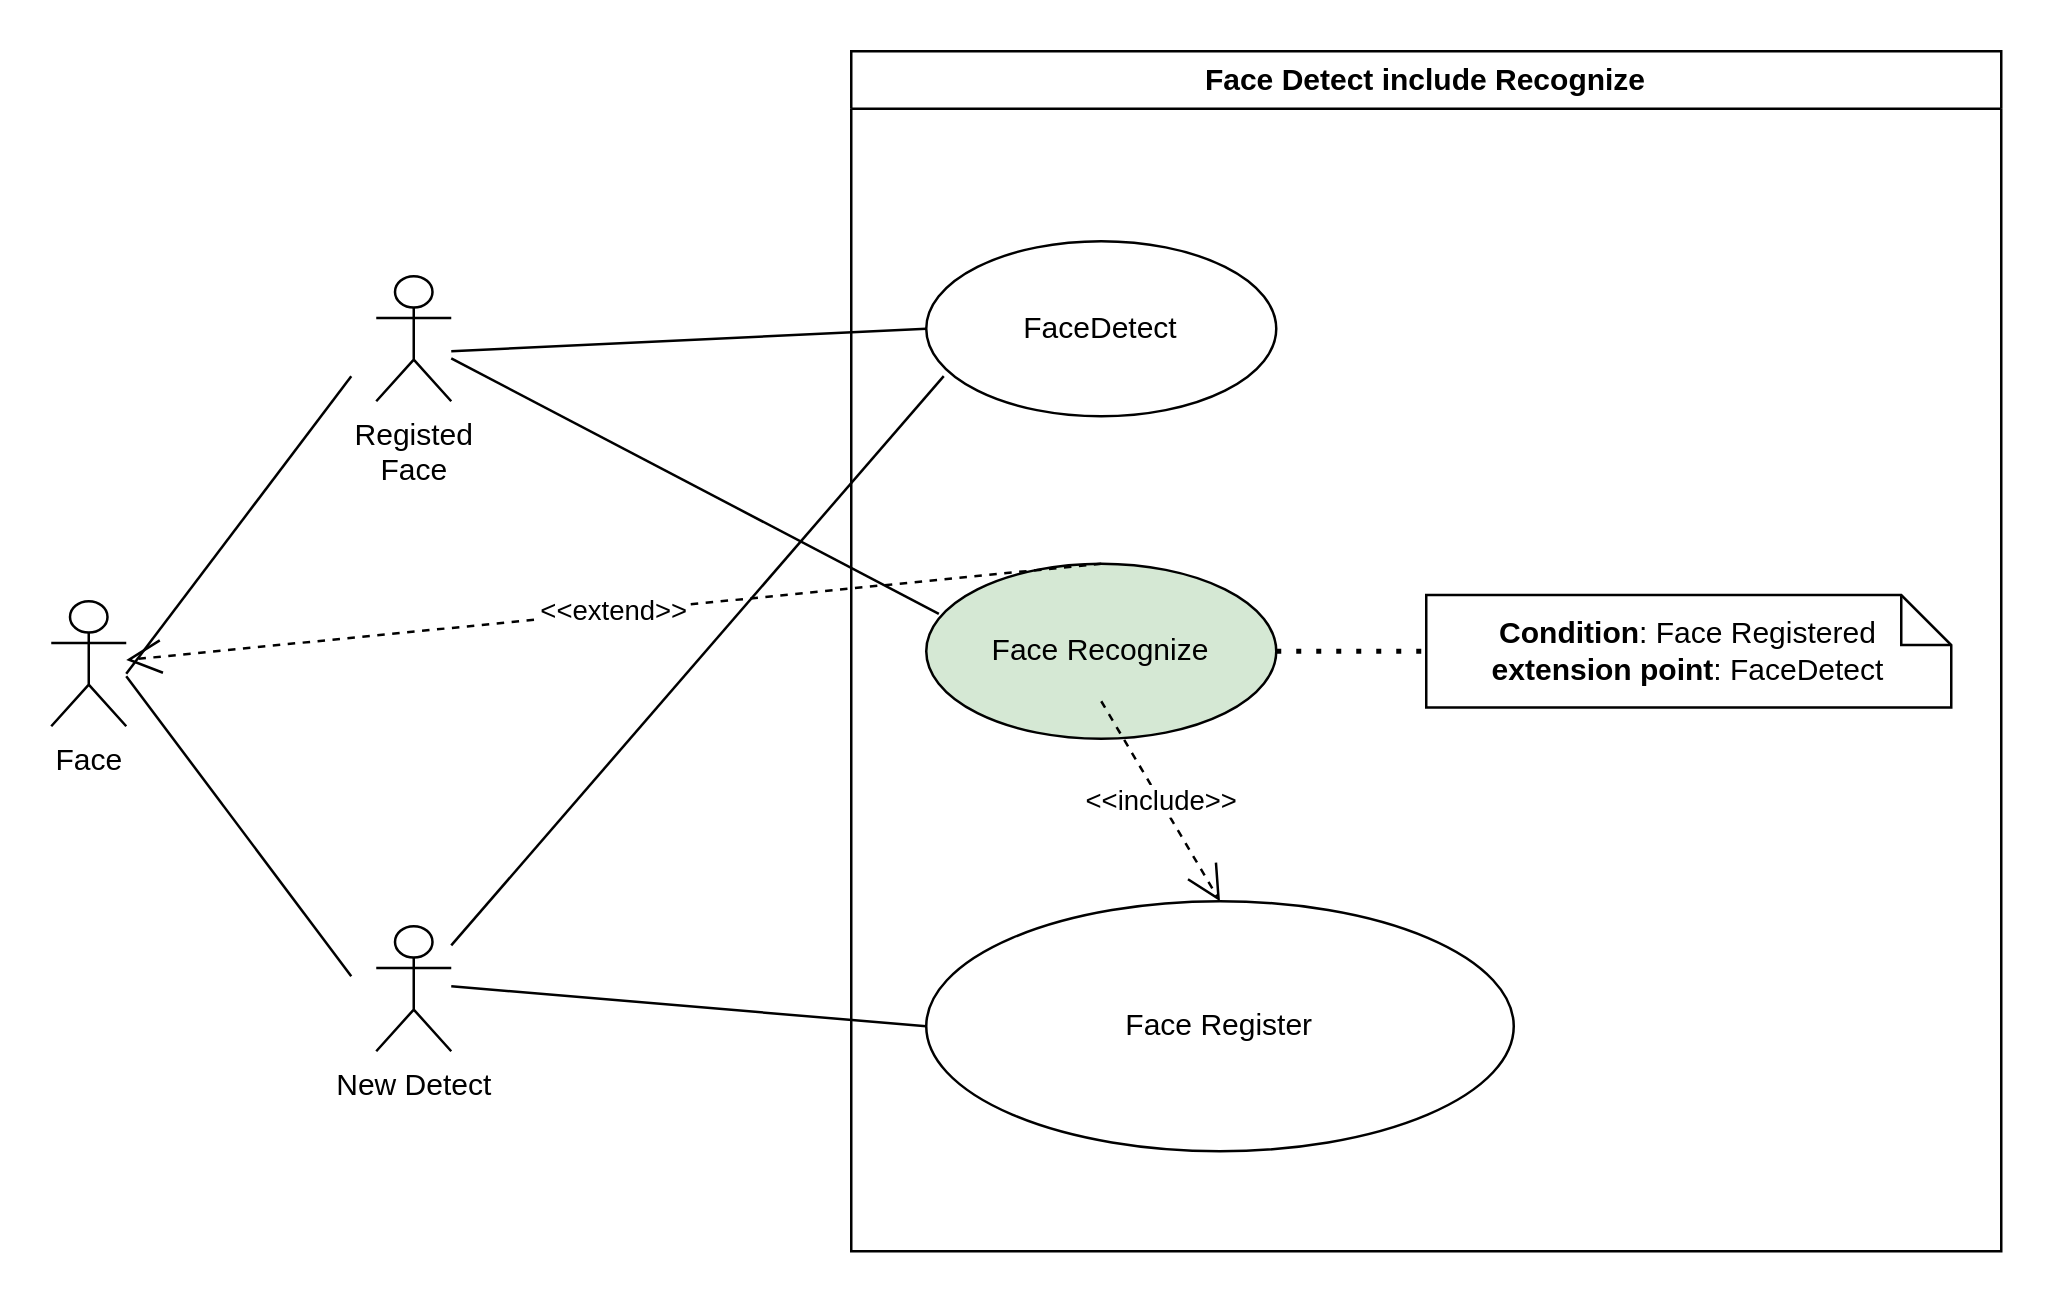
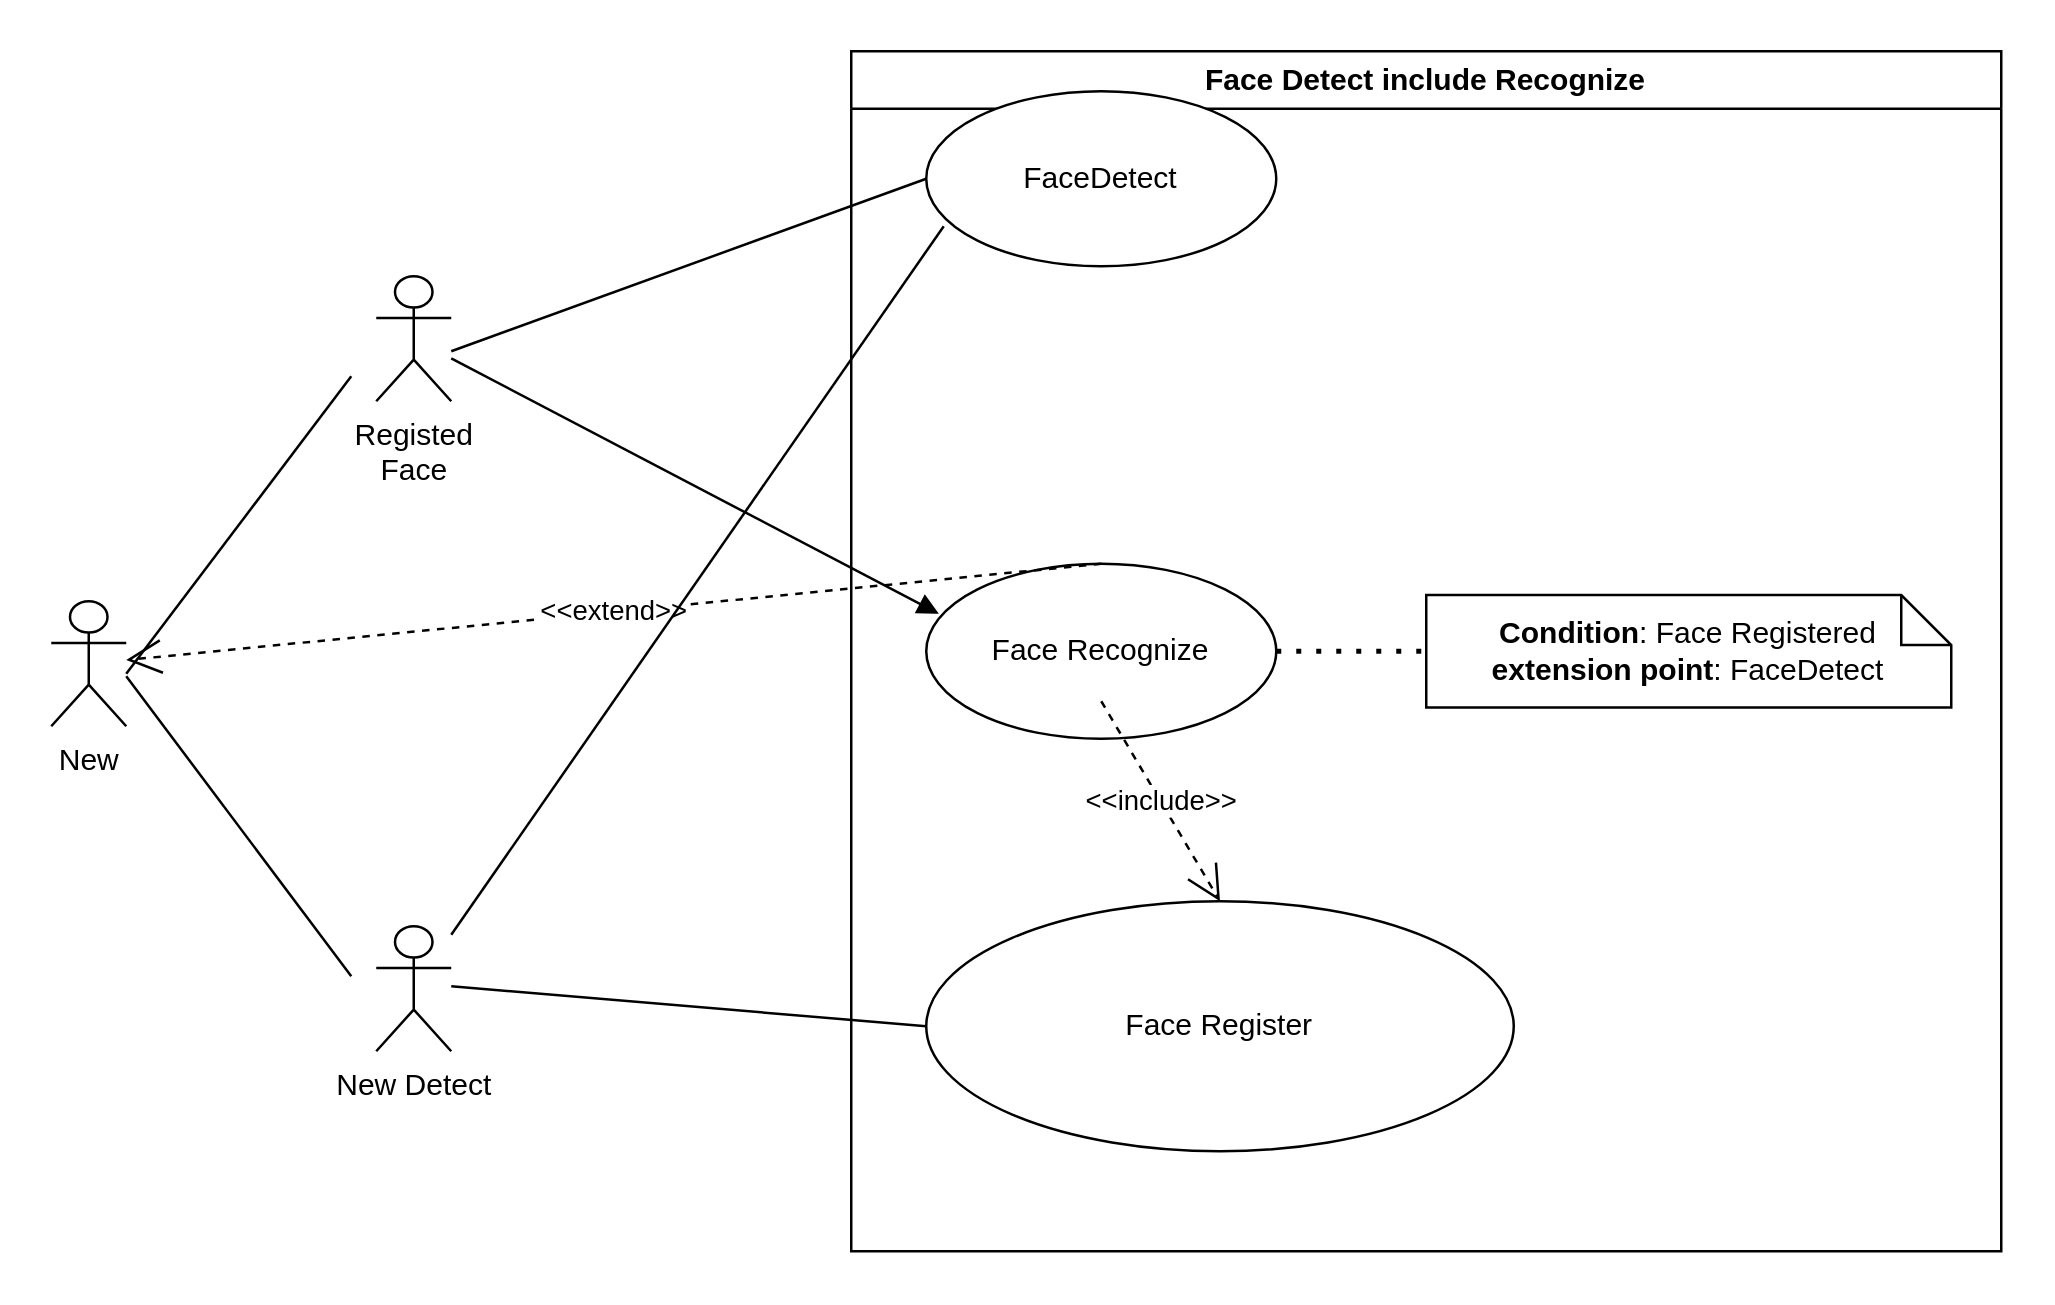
node "FaceDetect": moved (1101, 329) -> (1101, 179)
edge "Registed Face" -- "Face Recognize": arrowhead none -> block
node "Face Recognize": fillcolor #d5e8d4 -> #ffffff
node "Face": label "Face" -> "New"
